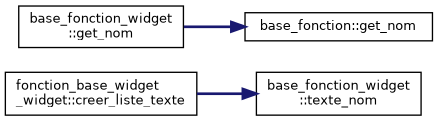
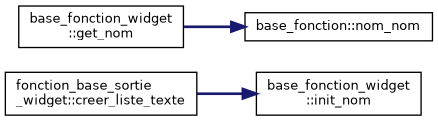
node "base_fonction::get_nom": label "base_fonction::get_nom" -> "base_fonction::nom_nom"
node "fonction_base_widget _widget::creer_liste_texte": label "fonction_base_widget _widget::creer_liste_texte" -> "fonction_base_sortie _widget::creer_liste_texte"
node "base_fonction_widget ::texte_nom": label "base_fonction_widget ::texte_nom" -> "base_fonction_widget ::init_nom"
